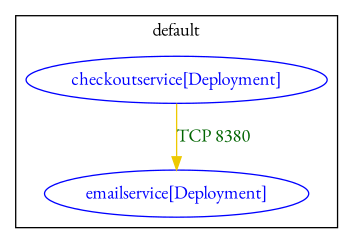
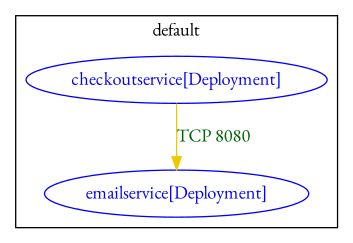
edge "checkoutservice[Deployment]" -> "emailservice[Deployment]": label "TCP 8380" -> "TCP 8080"
